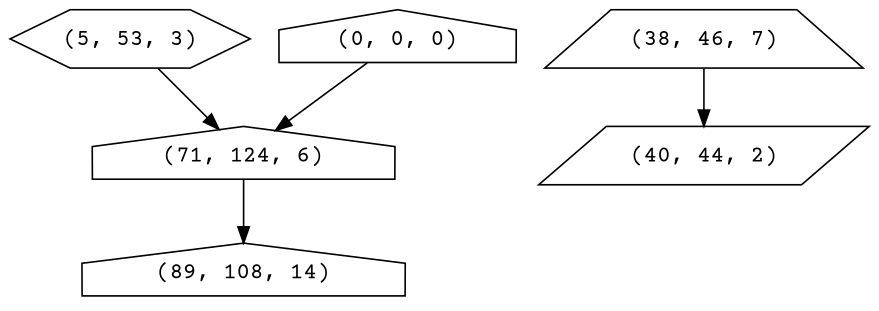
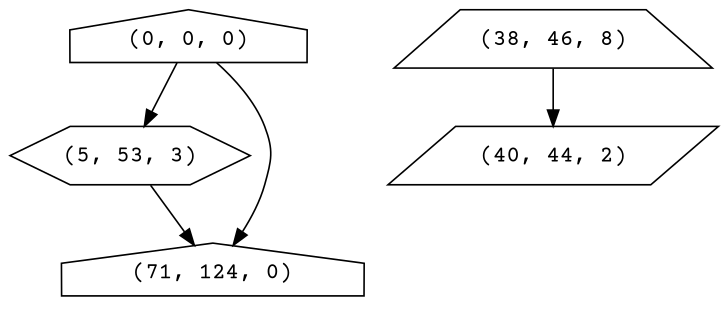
node "(38, 46, 7)": label "(38, 46, 7)" -> "(38, 46, 8)"
edge "(0, 0, 0)" -> "(5, 53, 3)": added
node "(71, 124, 6)": label "(71, 124, 6)" -> "(71, 124, 0)"
node "(89, 108, 14)": removed
